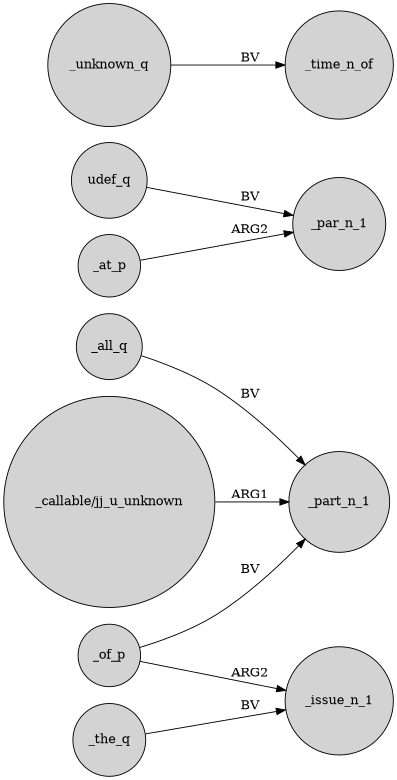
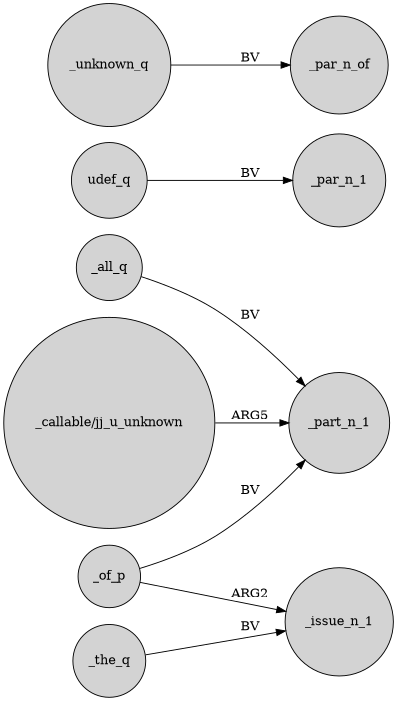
node "_time_n_of": label "_time_n_of" -> "_par_n_of"
node "_at_p": removed
edge "_callable/jj_u_unknown" -> "_part_n_1": label "ARG1" -> "ARG5"
